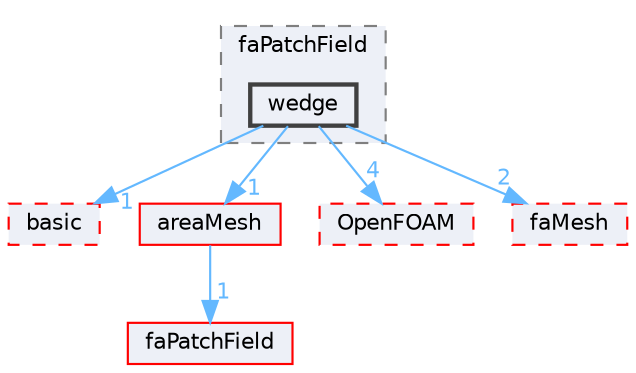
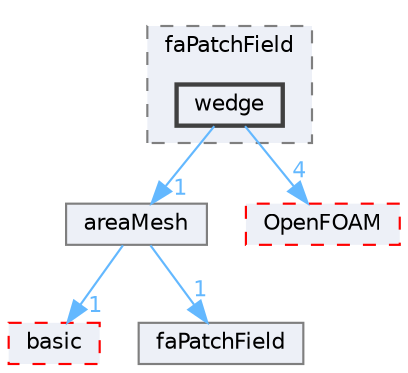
edge "wedge" -> "basic": now "areaMesh" -> "basic"
node "areaMesh": color red -> grey50
node "faMesh": removed
node "faPatchField": color red -> grey50
